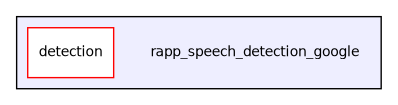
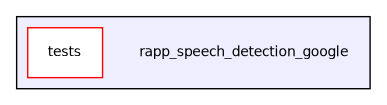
node "detection": label "detection" -> "tests"
